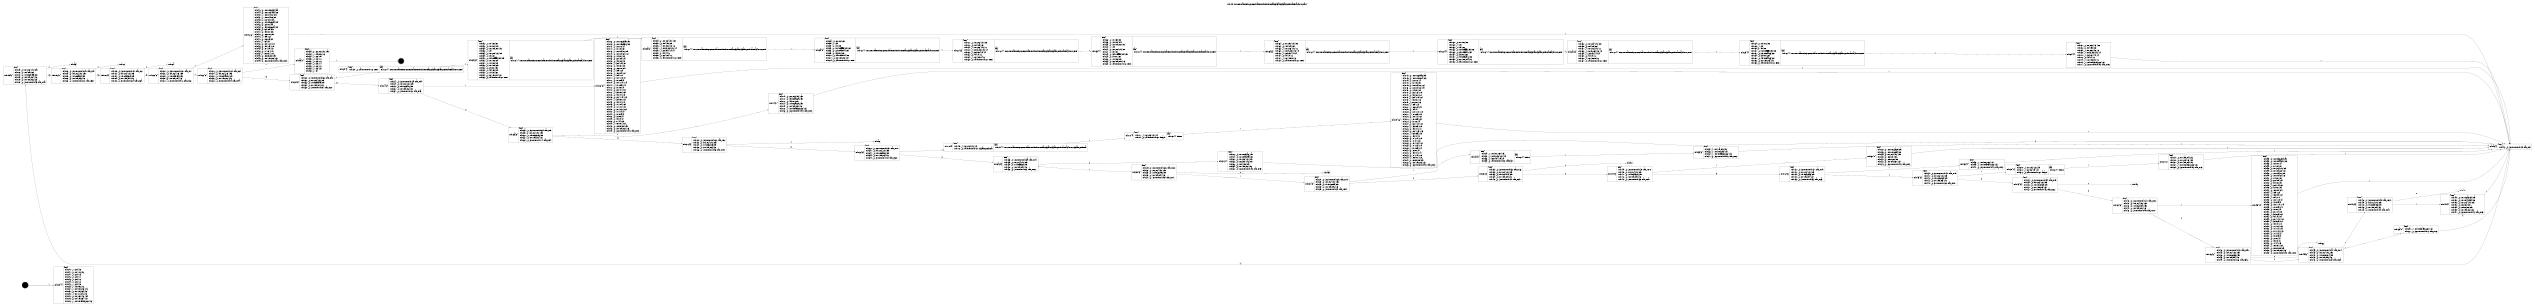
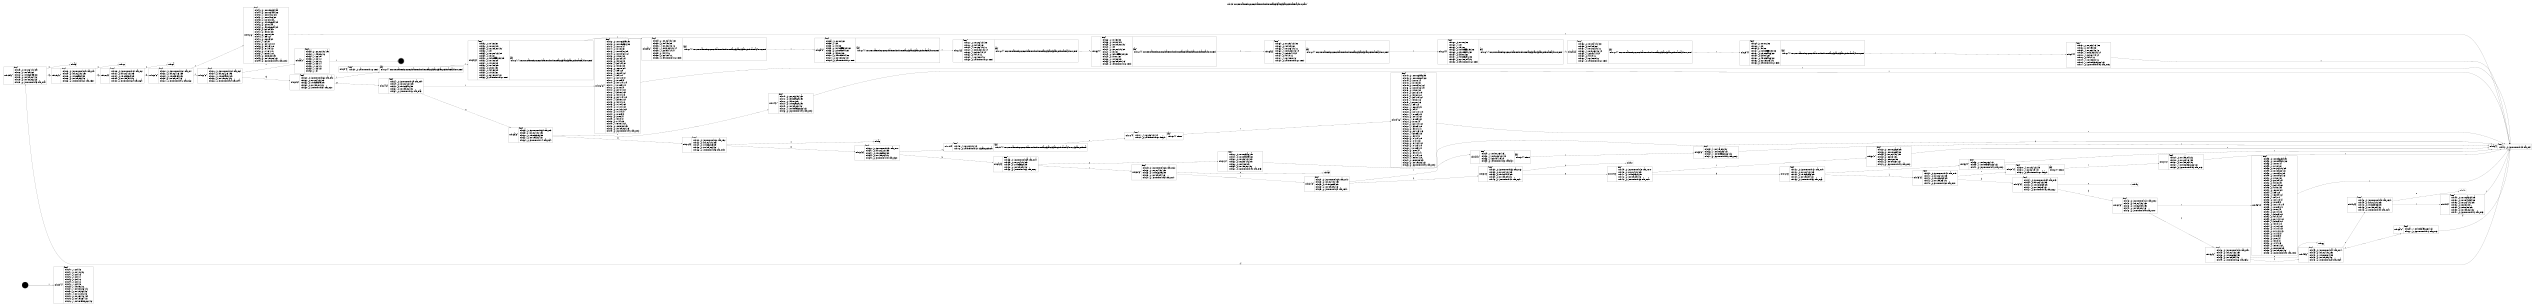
edge "0x4013be [25]" -> "0x4013a5 [25]": reversed
